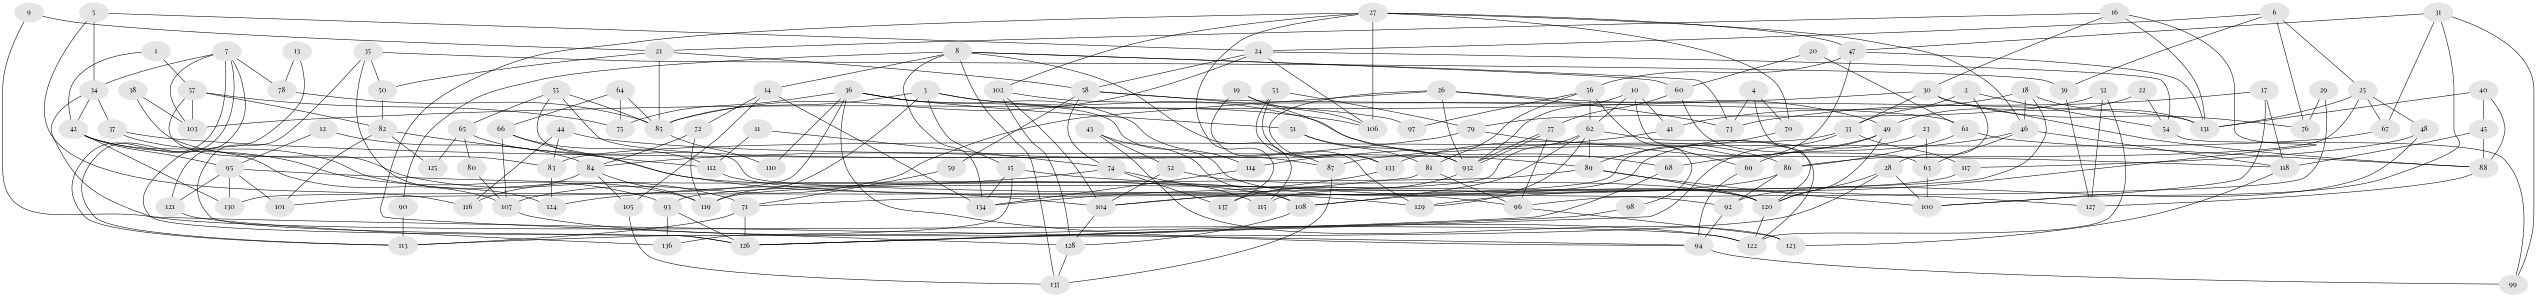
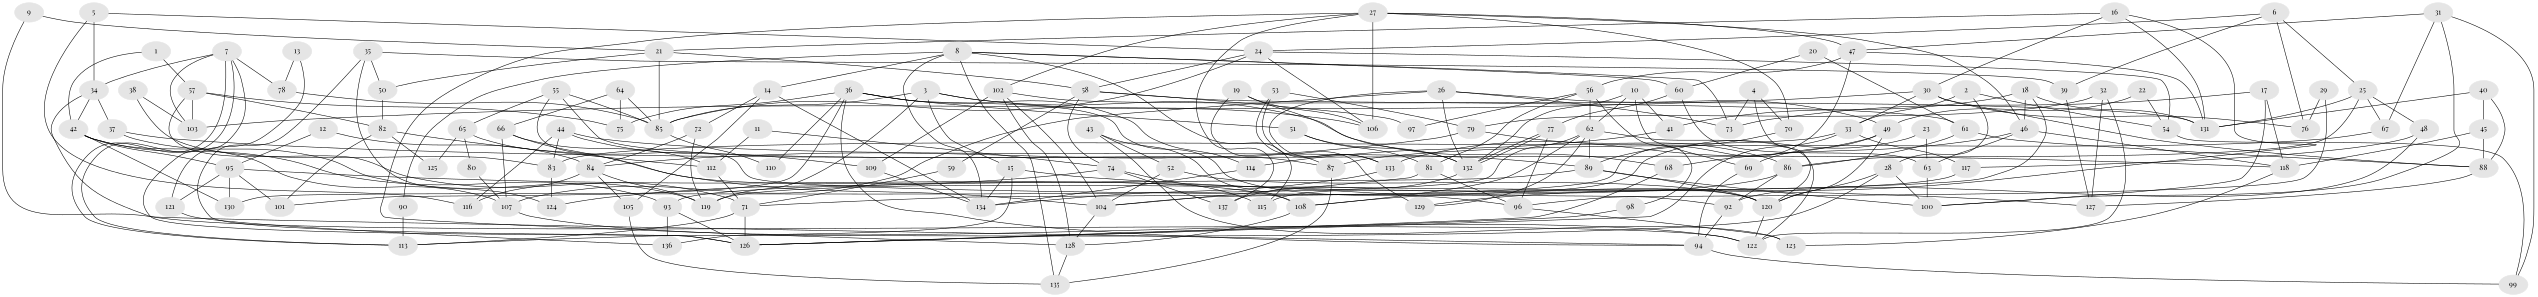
node "109": added
node "932": label "932" -> "132"
edge "112" -- "129": now "112" -- "71"
